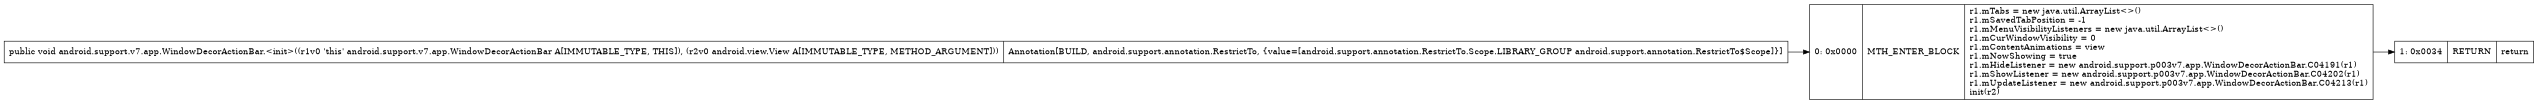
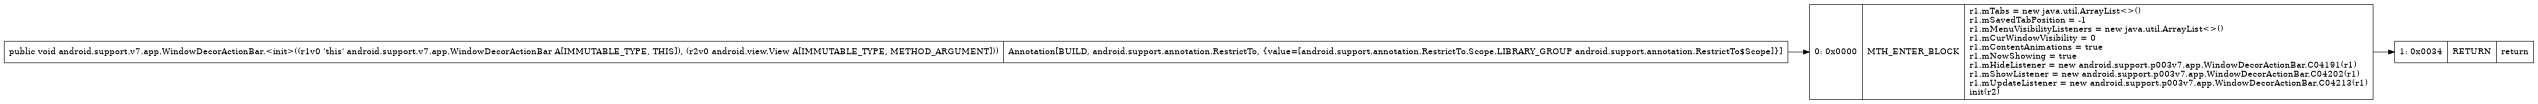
node "0: 0x0000": text "r1.mContentAnimations = view" -> "r1.mContentAnimations = true"
